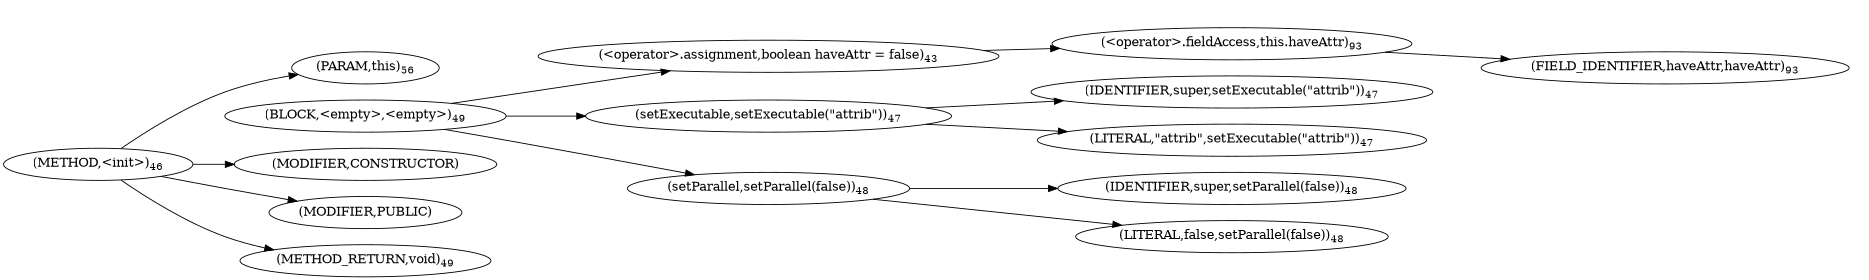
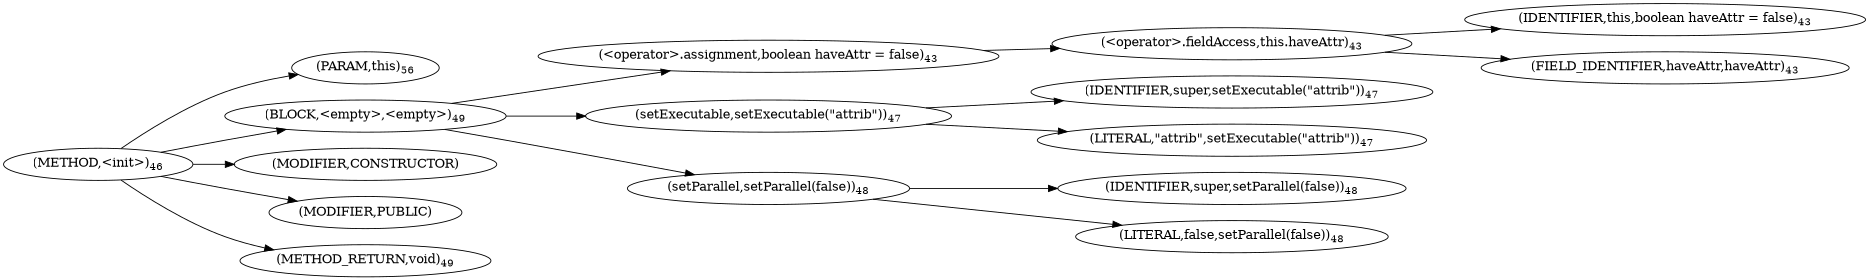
node "(IDENTIFIER,this,boolean haveAttr = false)": added
node "(<operator>.fieldAccess,this.haveAttr)": text "93" -> "43"
node "(FIELD_IDENTIFIER,haveAttr,haveAttr)": text "93" -> "43"
edge "(METHOD,<init>)" -> "(BLOCK,<empty>,<empty>)": added
